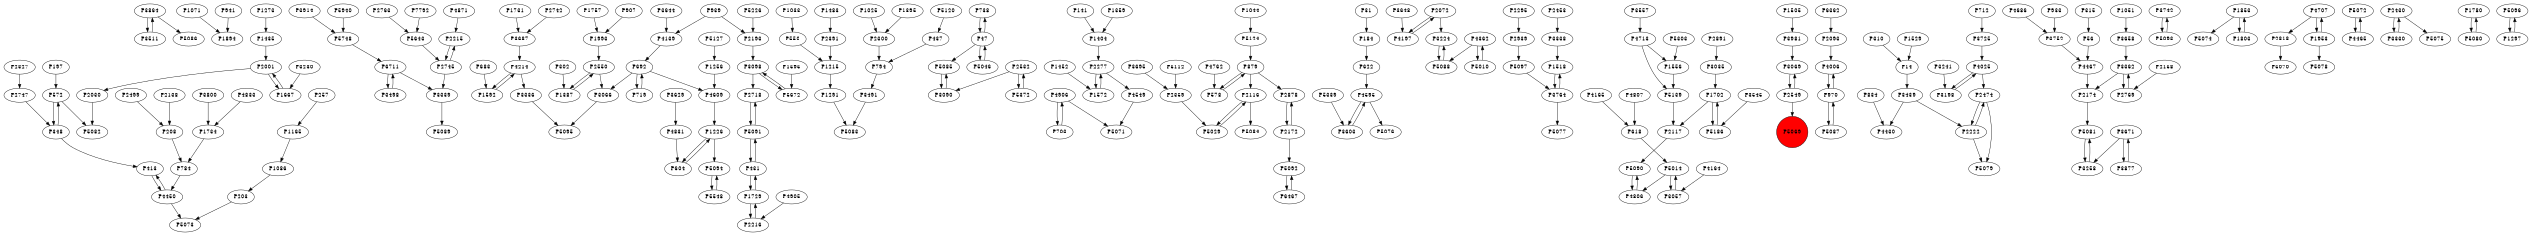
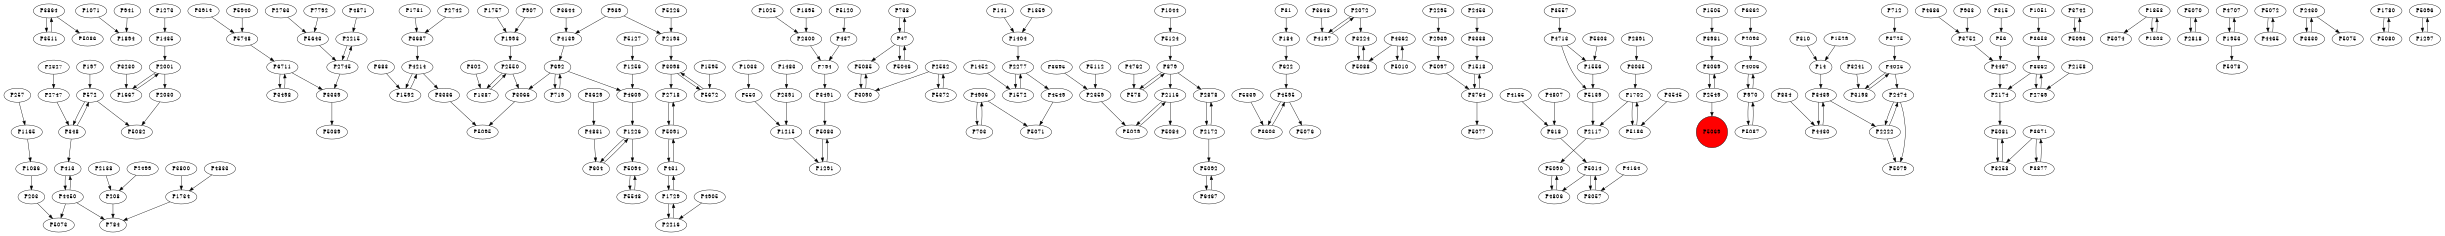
edge "P4707" -> "P2818": now "P5070" -> "P2818"
edge "P4430" -> "P3439": added
edge "P5083" -> "P1291": added
edge "P784" -> "P4450": reversed
